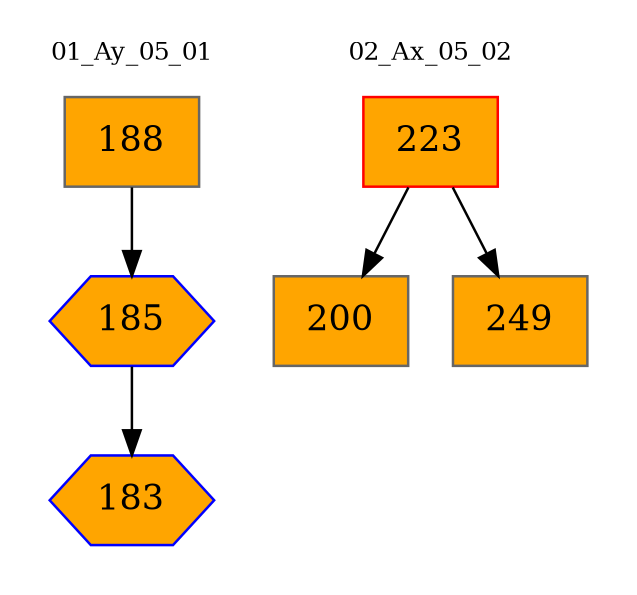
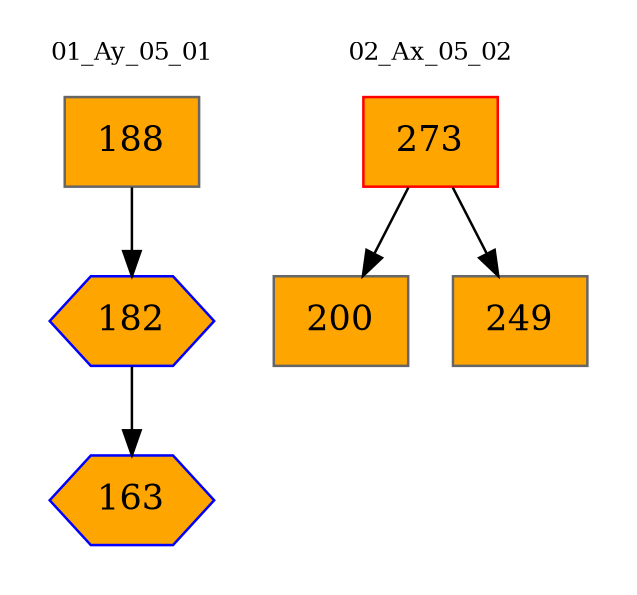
node "223": label "223" -> "273"
node "185": label "185" -> "182"
node "183": label "183" -> "163"
